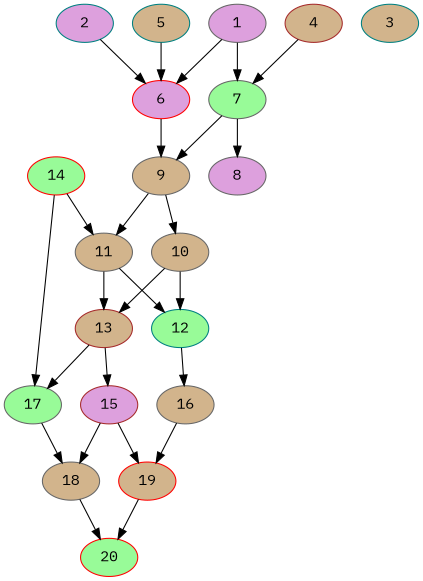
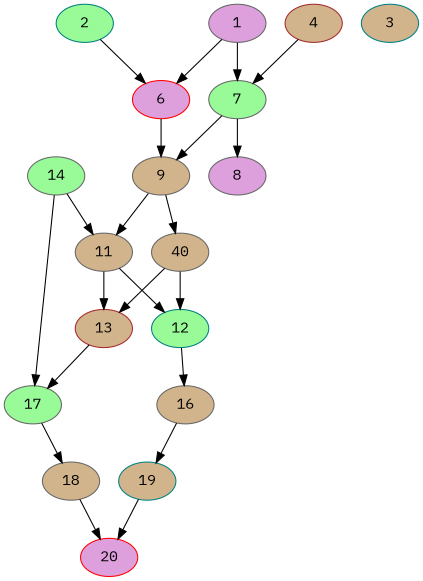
node "2": fillcolor plum -> palegreen
node "5": removed
node "14": color red -> gray40
node "10": label "10" -> "40"
node "15": removed
node "19": color red -> teal
node "20": fillcolor palegreen -> plum
